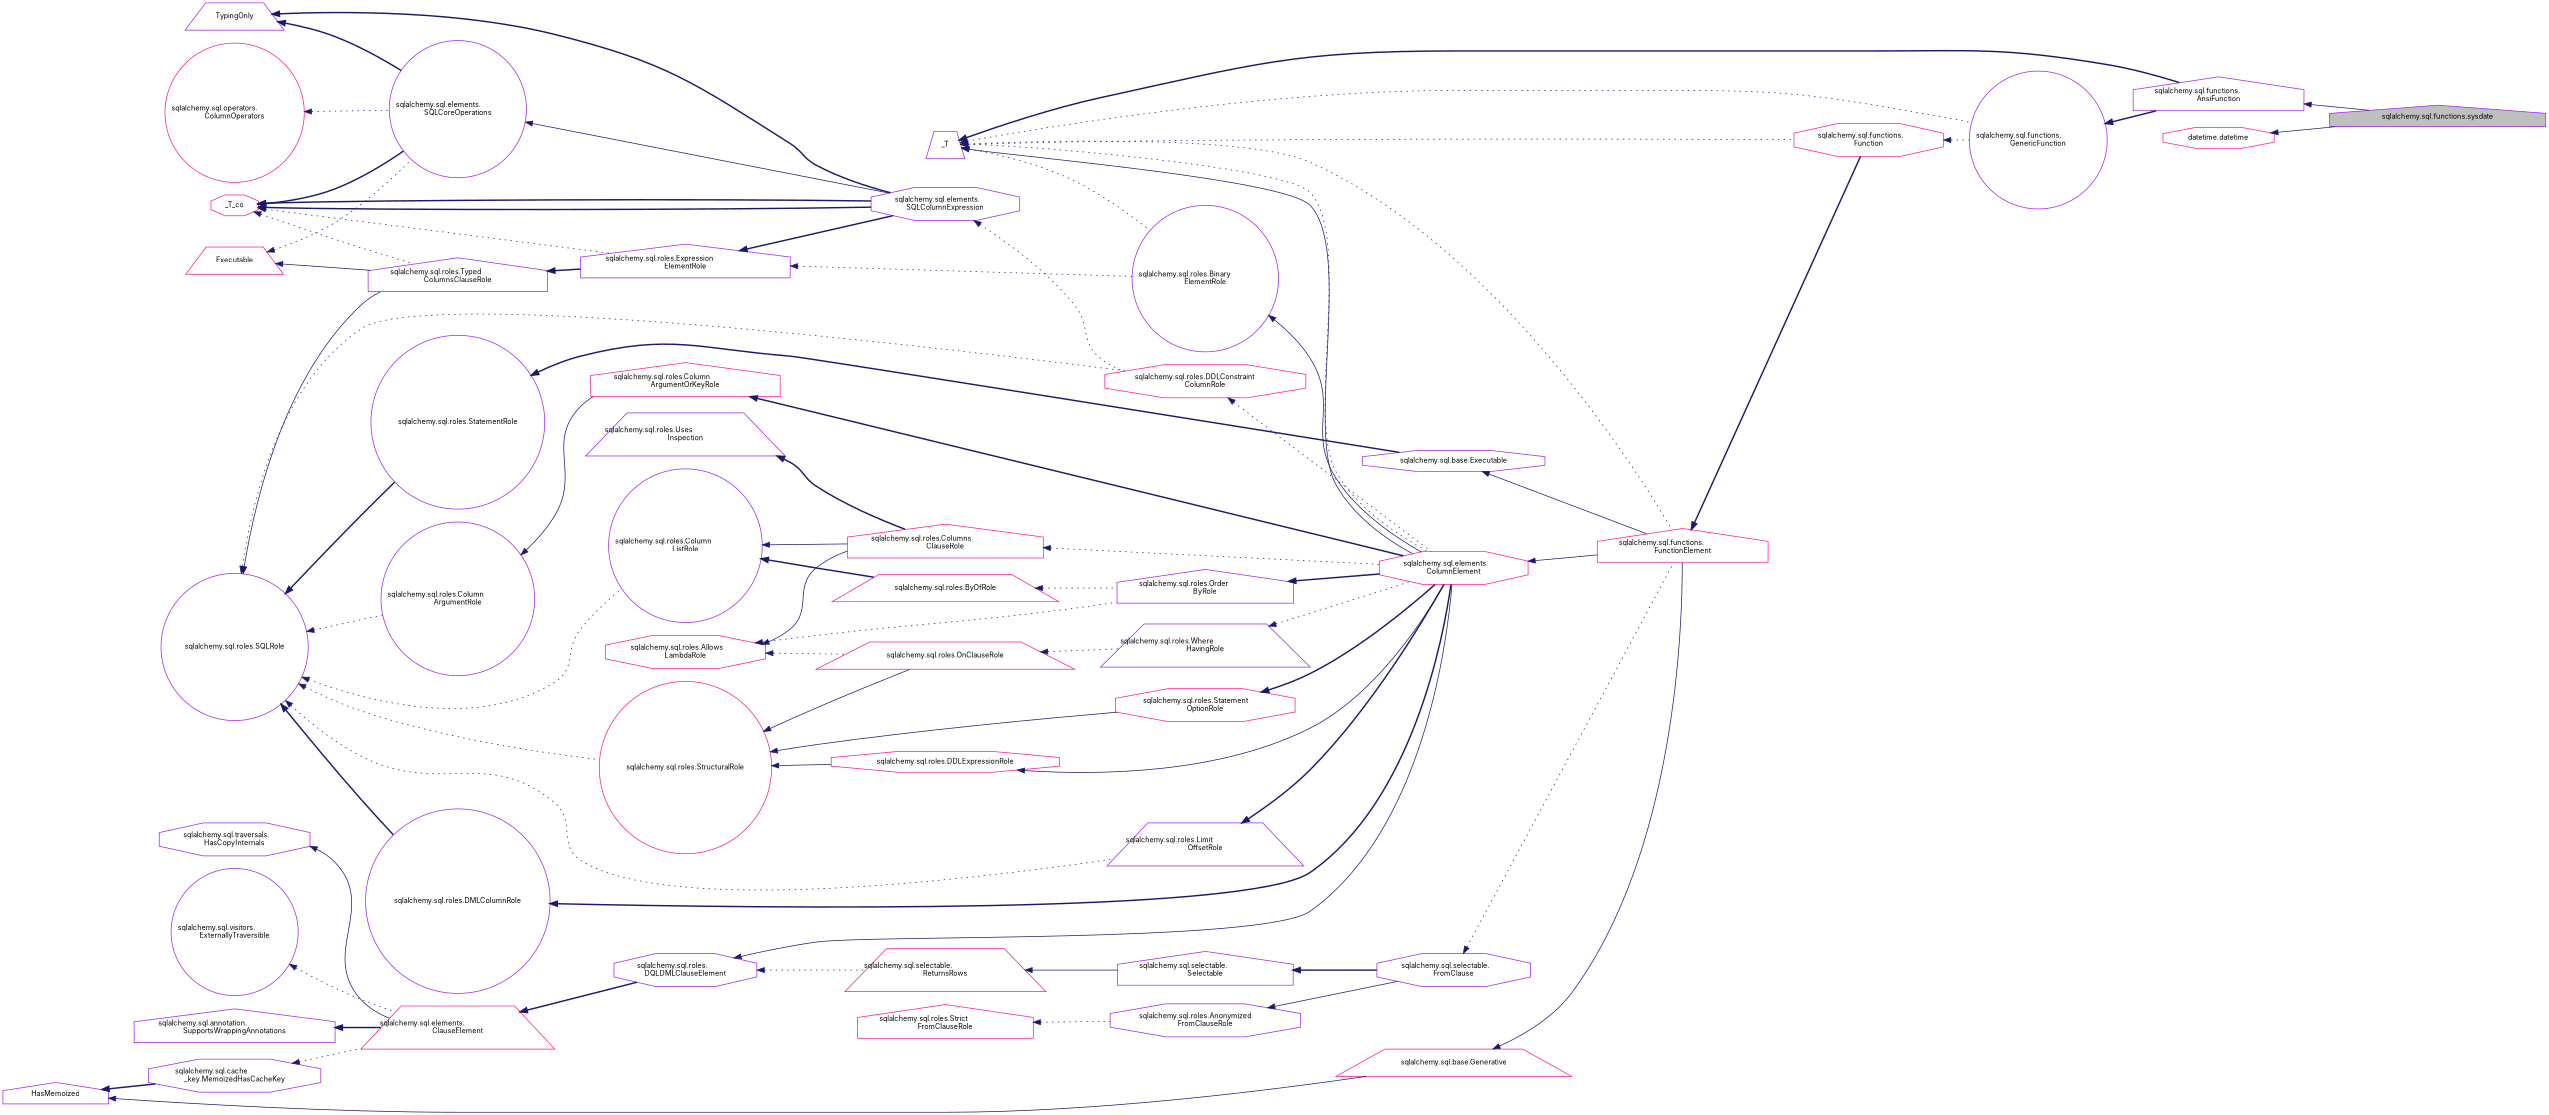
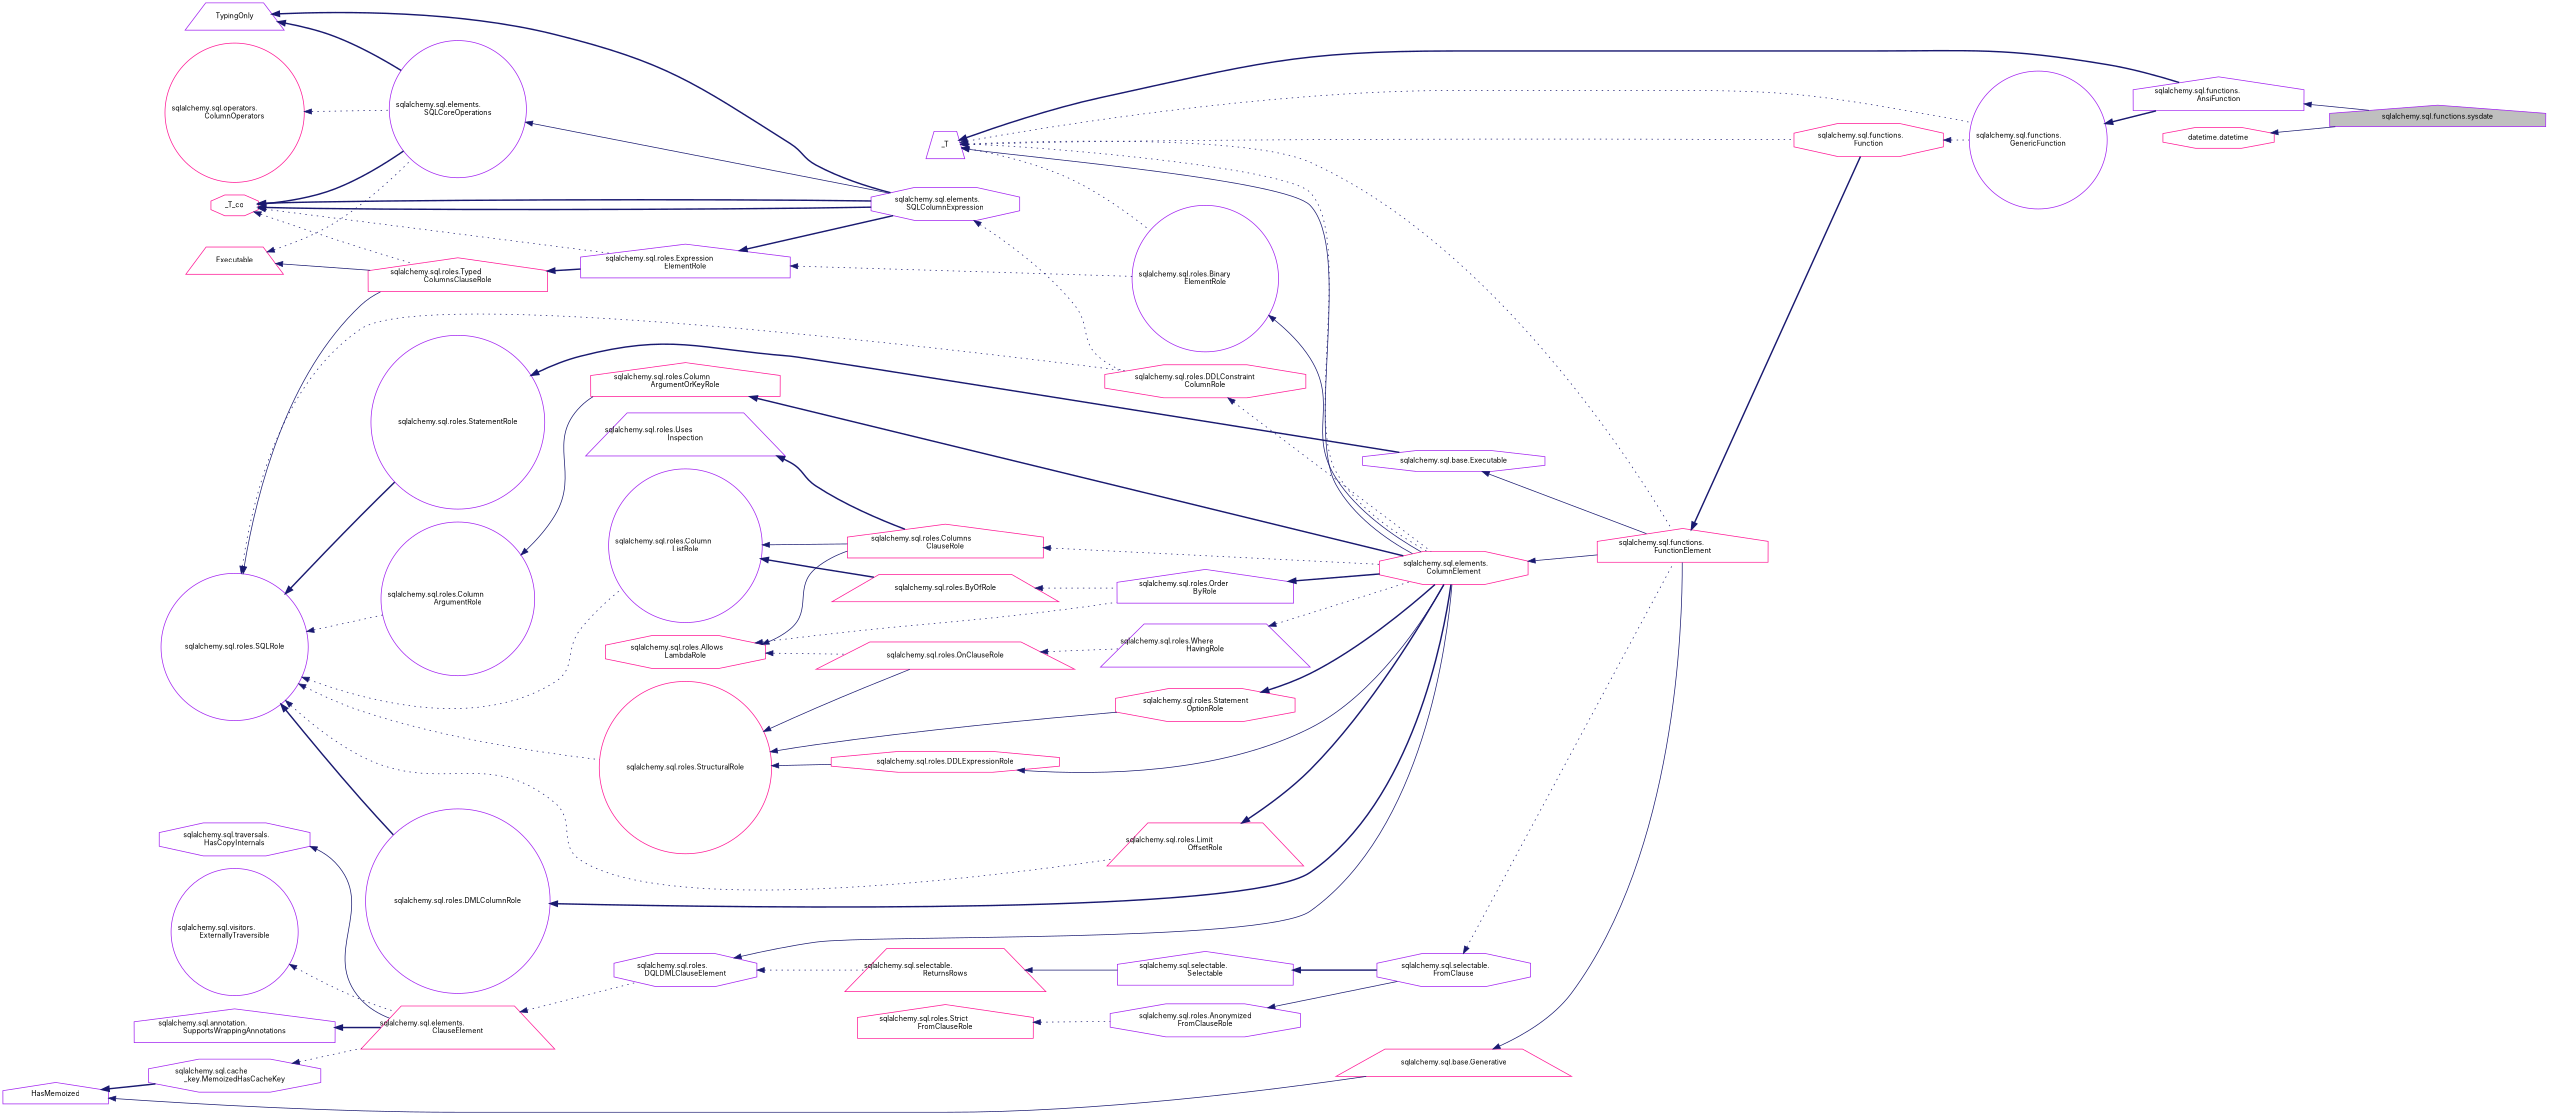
node "sqlalchemy.sql.roles.Typed ColumnsClauseRole": color purple -> deeppink
node "sqlalchemy.sql.roles.Limit OffsetRole": color purple -> deeppink
edge "sqlalchemy.sql.roles. DQLDMLClauseElement" -> "sqlalchemy.sql.elements. ClauseElement": style bold -> dotted
